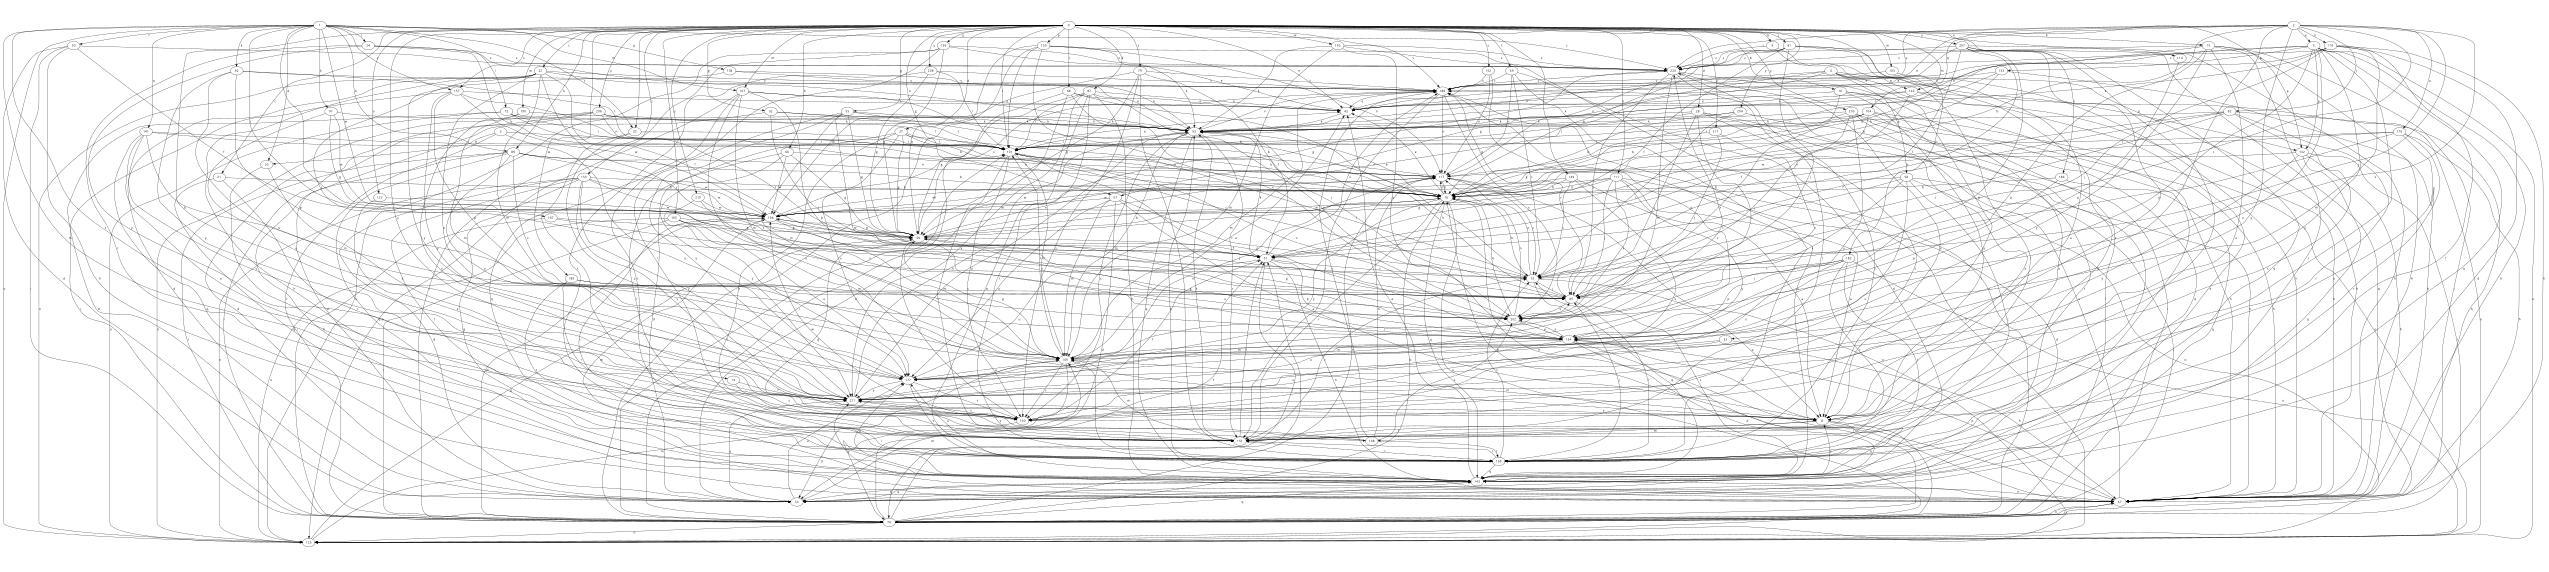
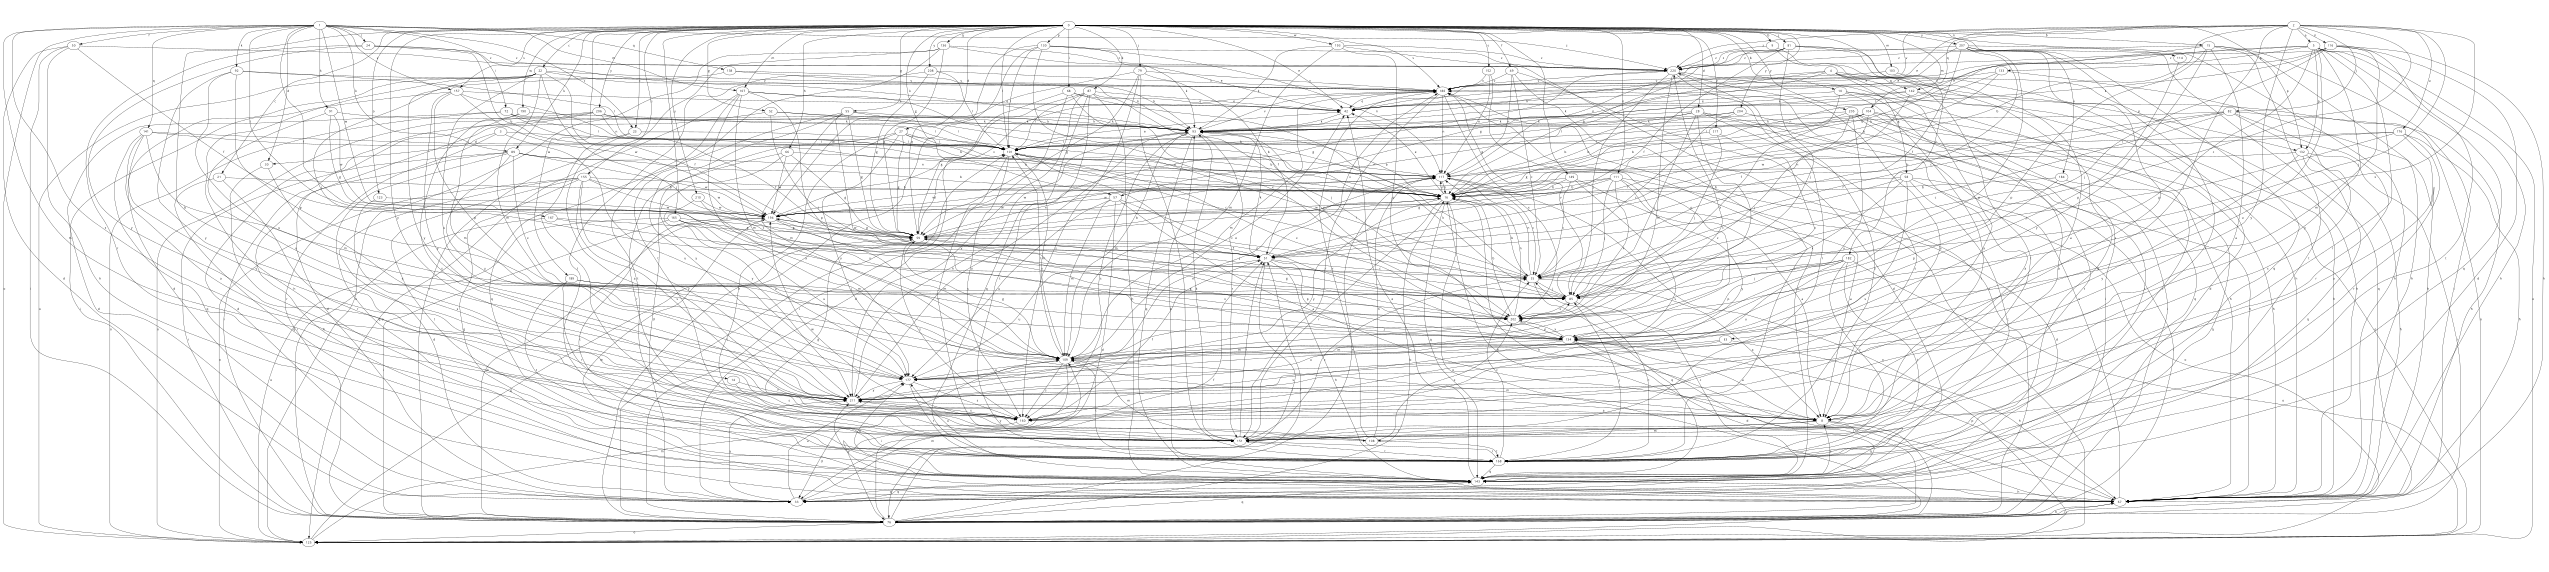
edge "28" -> "16": added, label "b"
